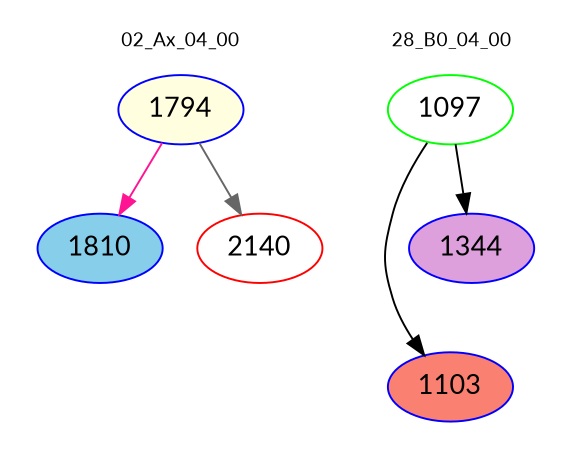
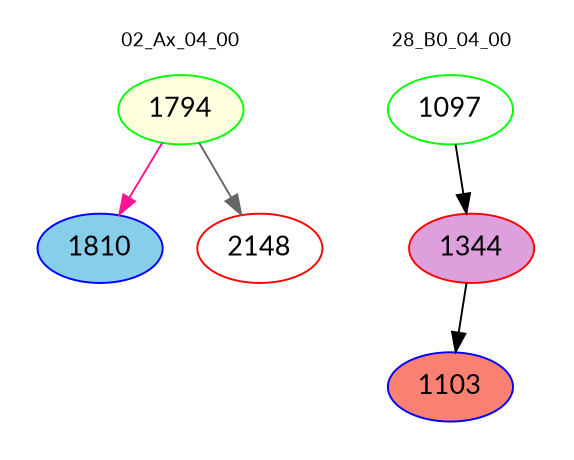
node "1794": color blue -> green
edge "1097" -> "1103": now "1344" -> "1103"
node "2140": label "2140" -> "2148"
node "1344": color blue -> red
